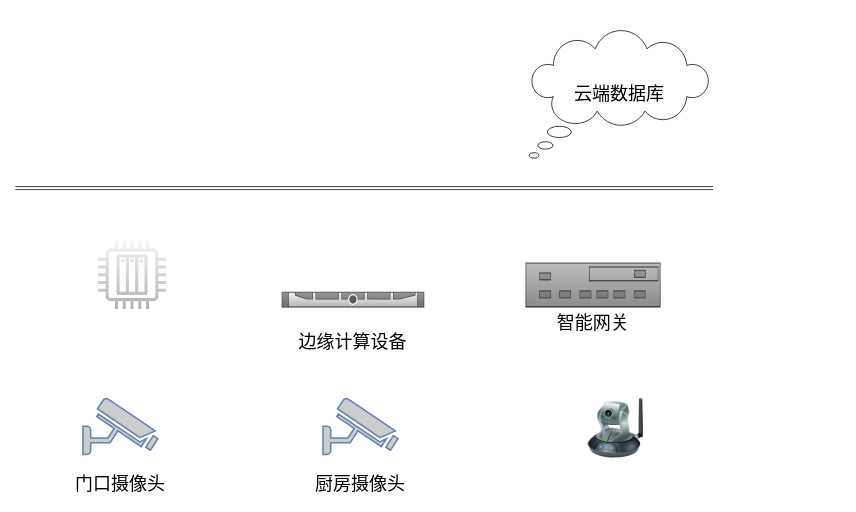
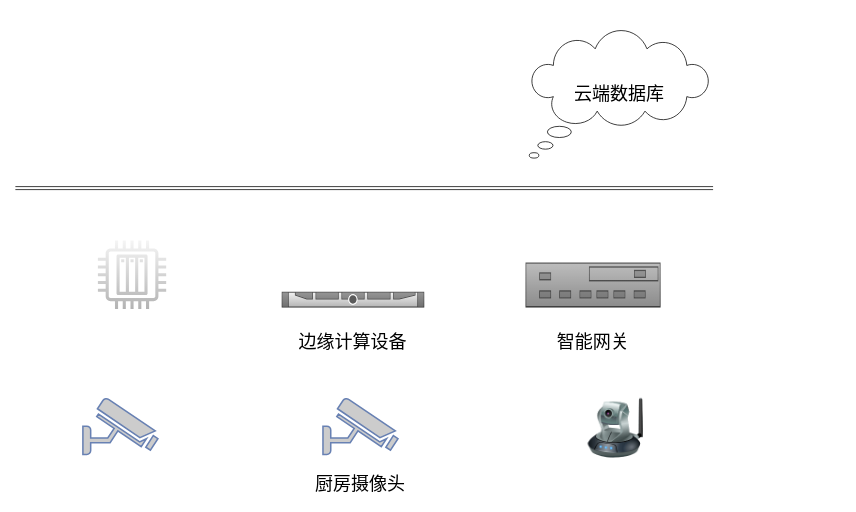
node "智能网关": moved (593, 323) -> (593, 342)
node "门口摄像头": removed
